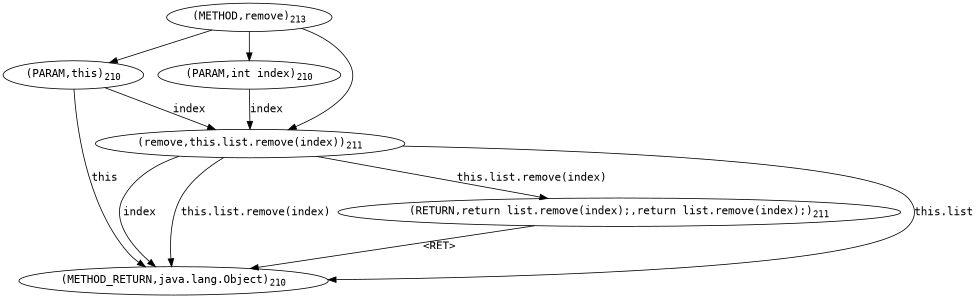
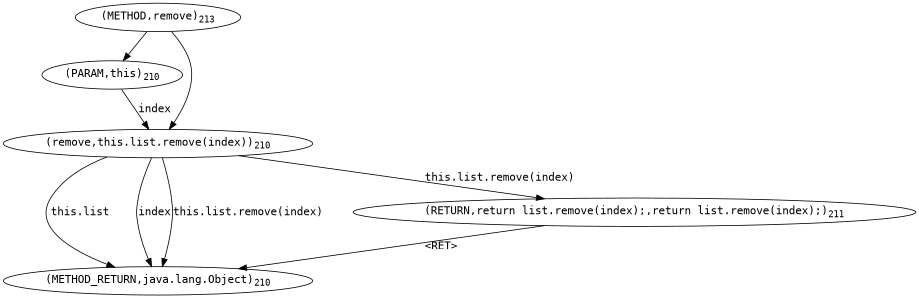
node "(PARAM,int index)": removed
node "(remove,this.list.remove(index))": text "211" -> "210"
edge "(PARAM,this)" -> "(METHOD_RETURN,java.lang.Object)": removed, label "this"
